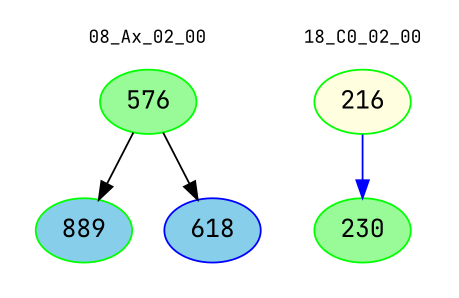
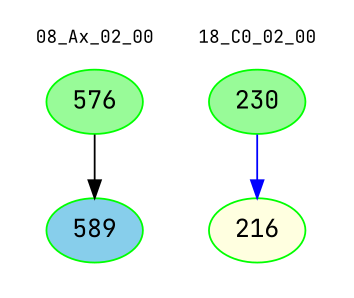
edge "216" -> "230": reversed
node "889": label "889" -> "589"
node "618": removed
